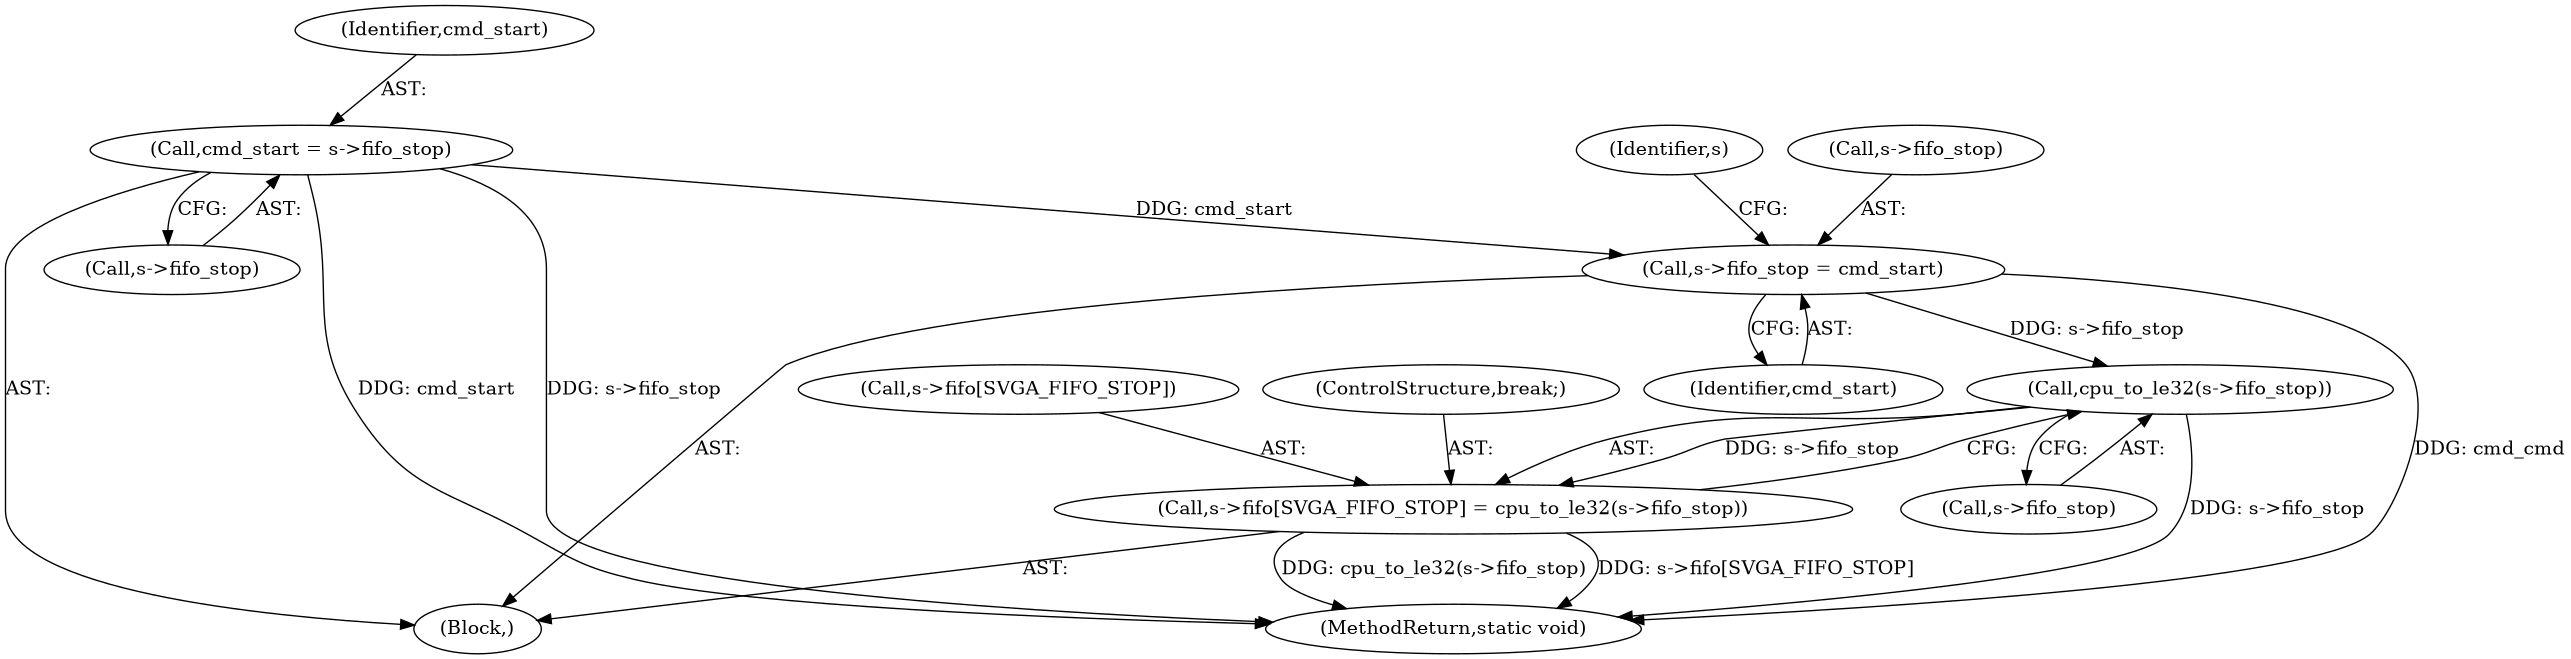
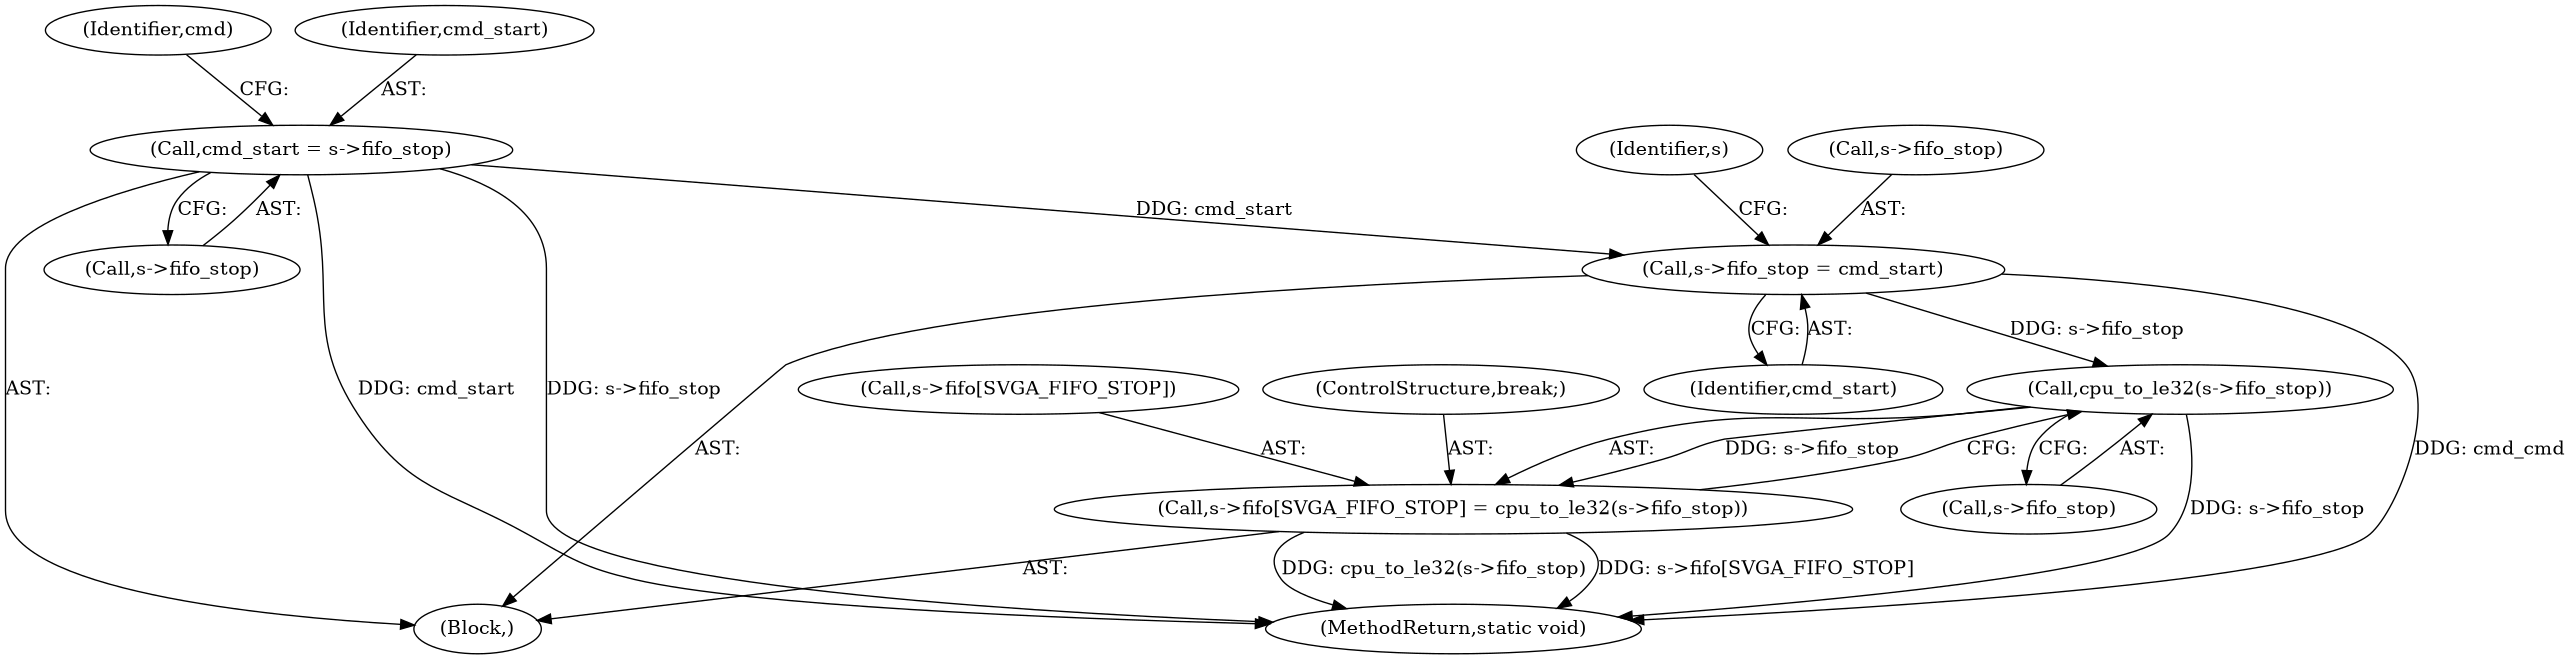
node "(Identifier,cmd)": added
